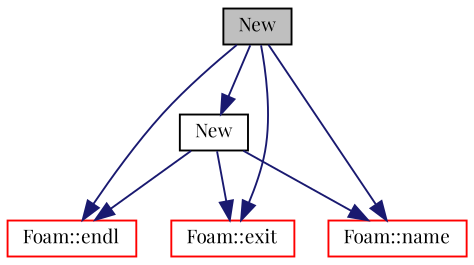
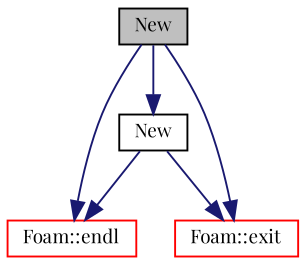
node "Foam::name": removed
